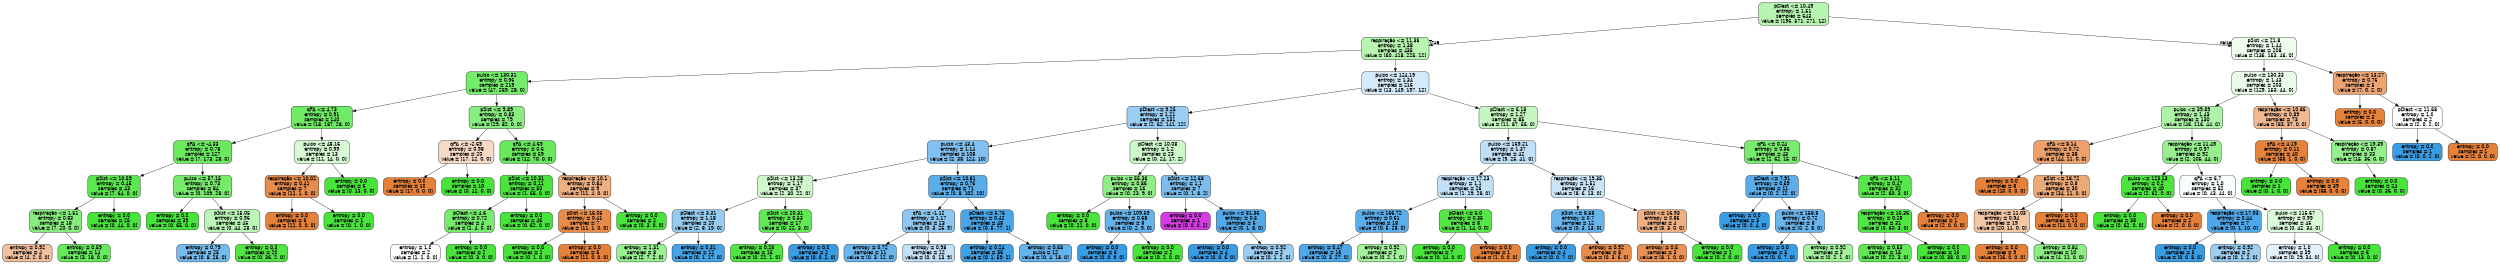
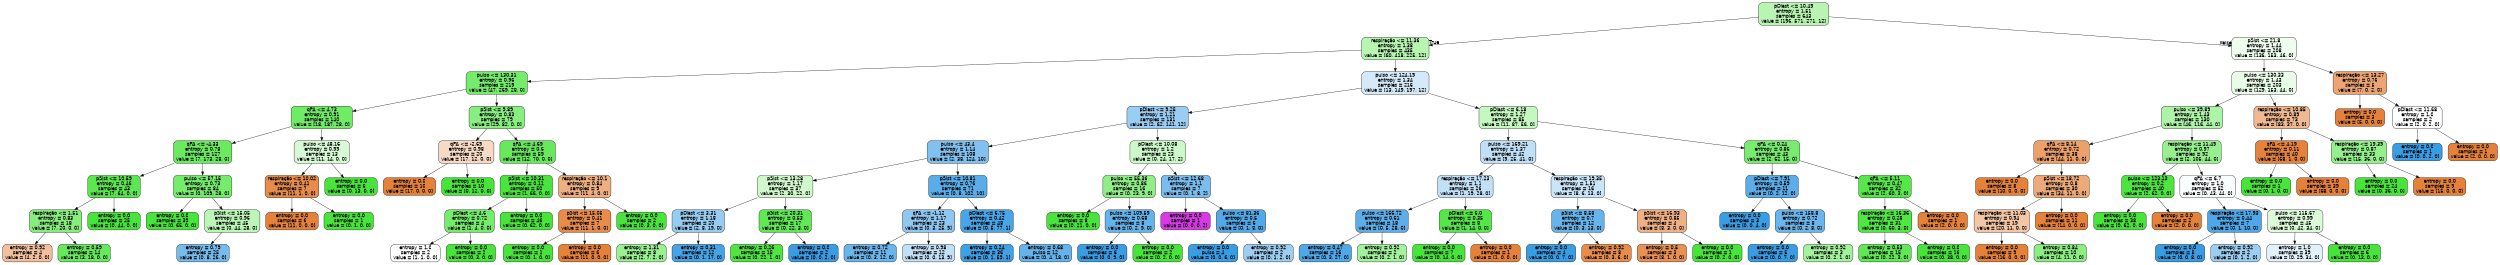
node "entropy = 0.0 samples = 9 value = [15, 0, 0, 0]": added
node "entropy = 0.3 samples = 20 value = [0, 36, 2, 0]": removed
node "entropy = 0.0 samples = 4 value = [0, 0, 6, 0]": label "entropy = 0.0 samples = 4 value = [0, 0, 6, 0]" -> "entropy = 0.0 pulso = 4 value = [0, 0, 6, 0]"
